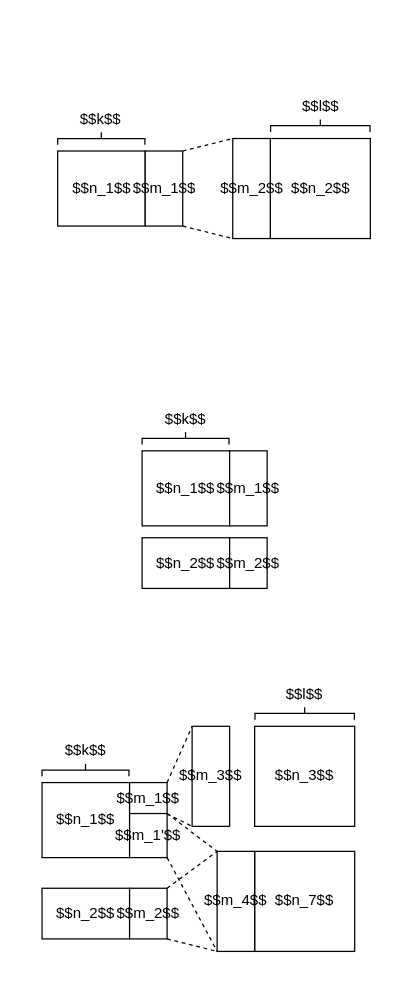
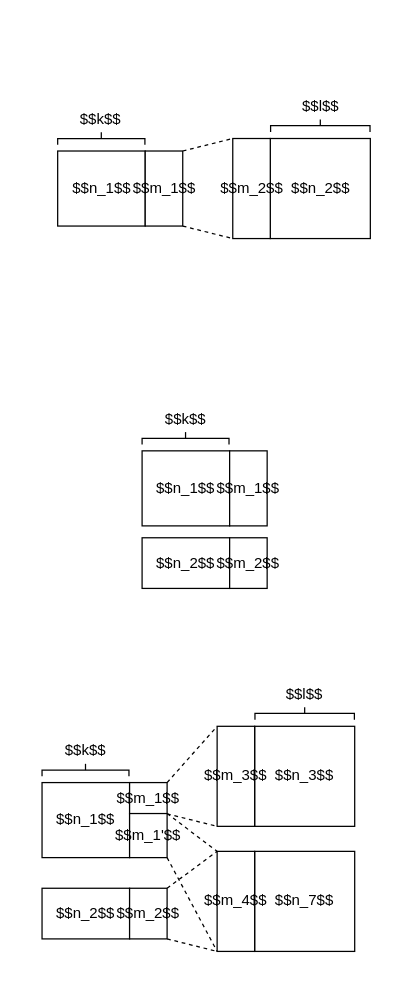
node "$$m_3$$": moved (211, 776) -> (236, 776)
